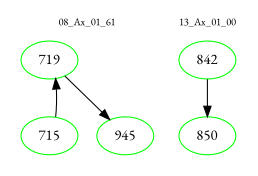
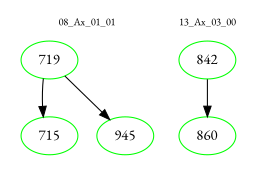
cluster "08_Ax_01_61": label "08_Ax_01_61" -> "08_Ax_01_01"
cluster "13_Ax_01_00": label "13_Ax_01_00" -> "13_Ax_03_00"
edge "715" -> "719": reversed
node "850": label "850" -> "860"
